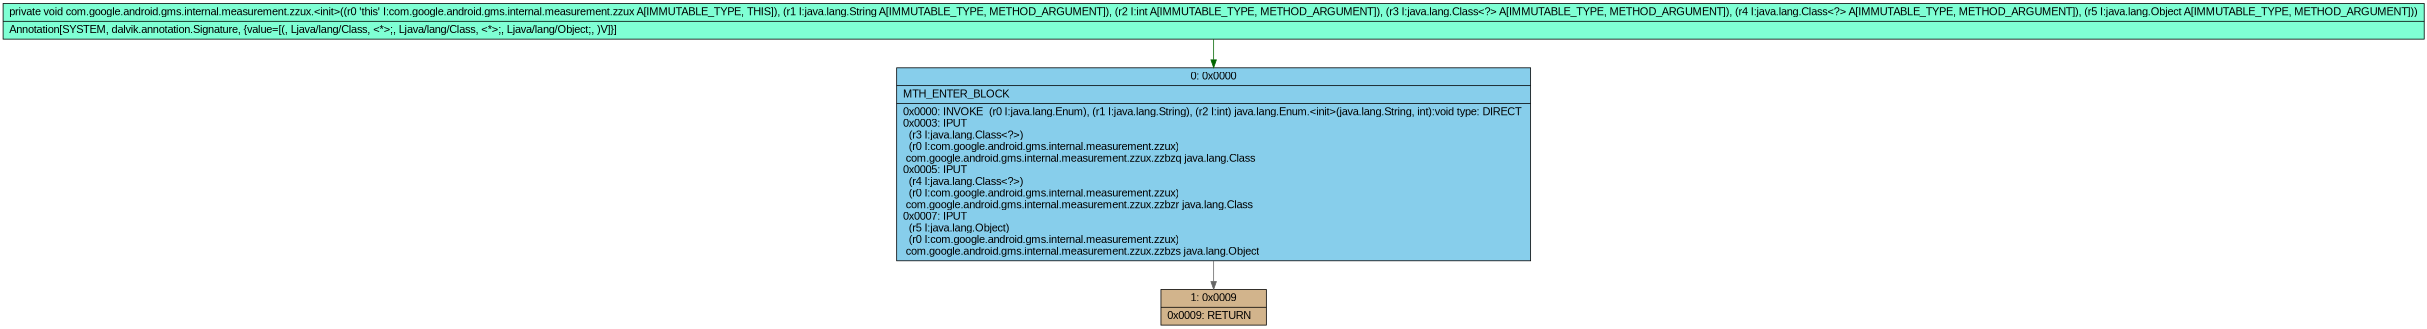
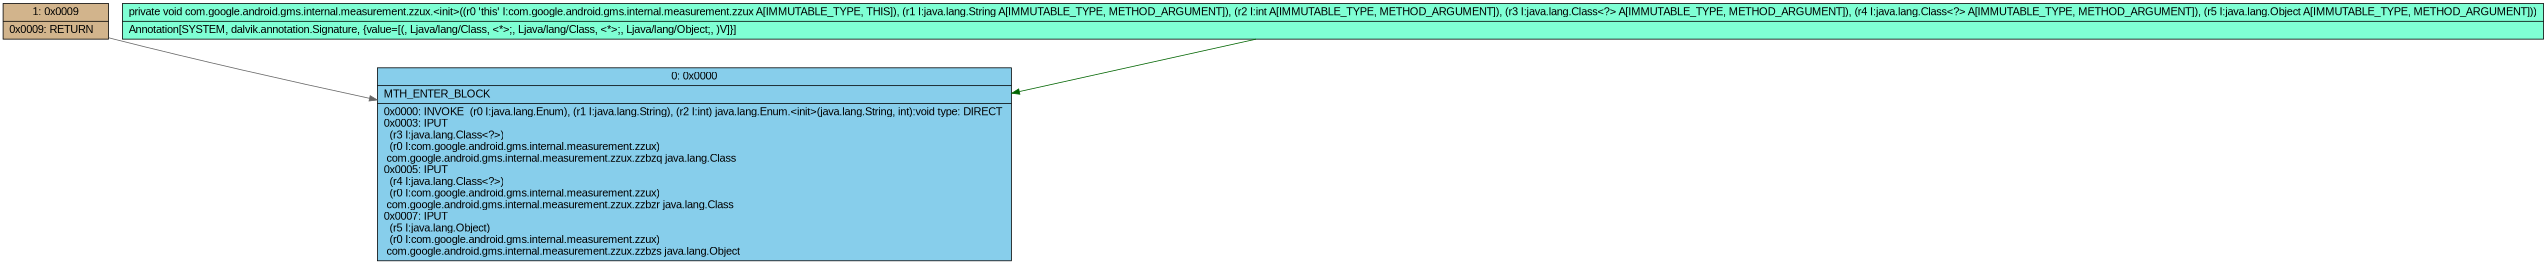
edge "0: 0x0000" -> "1: 0x0009": reversed
